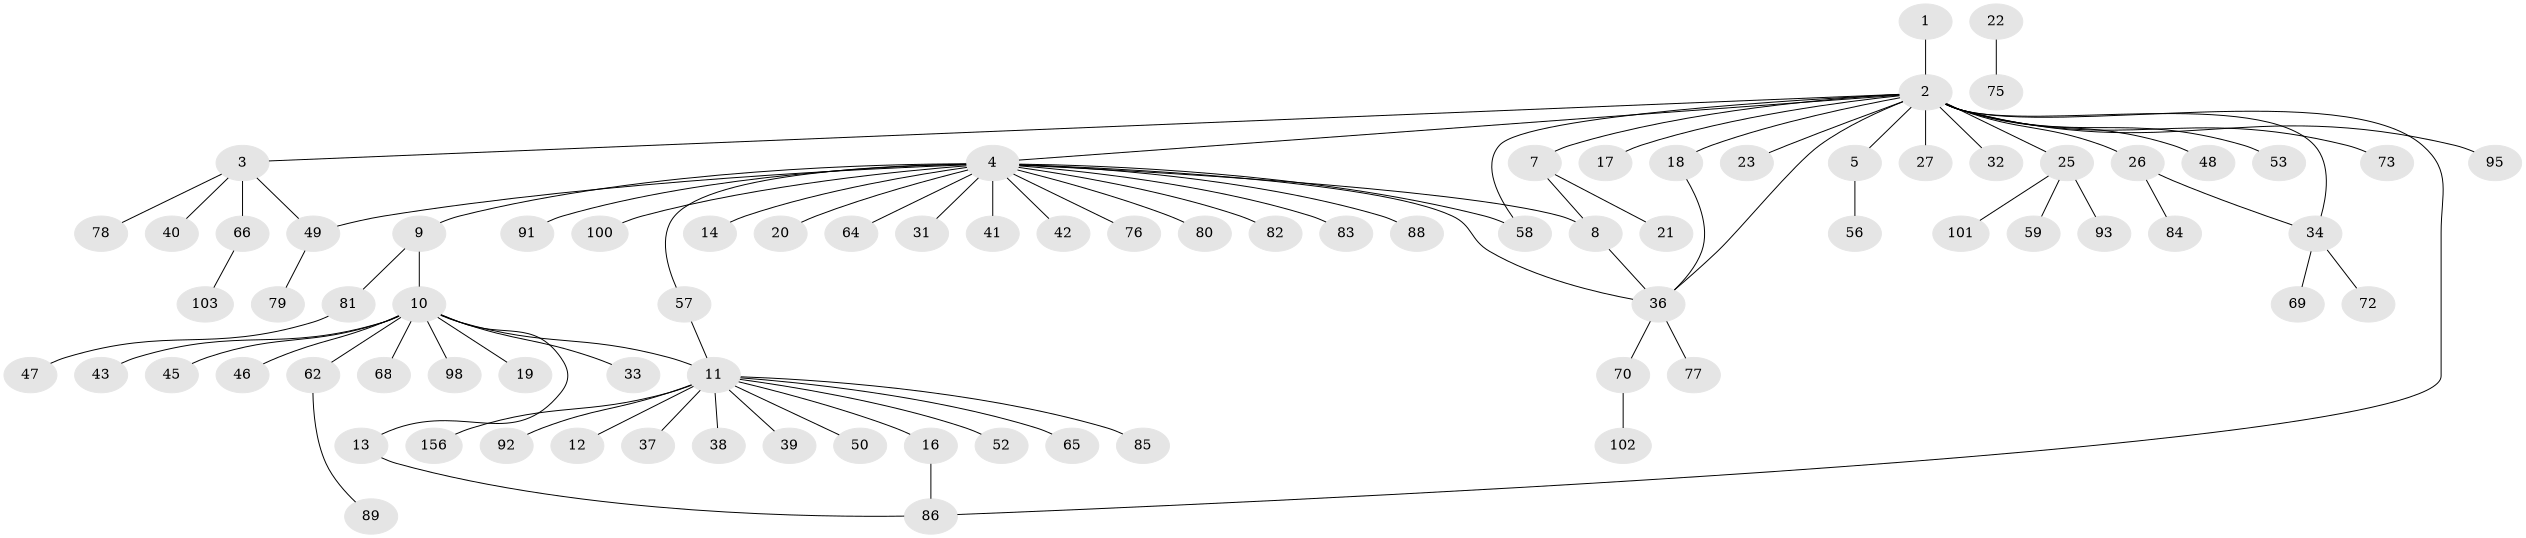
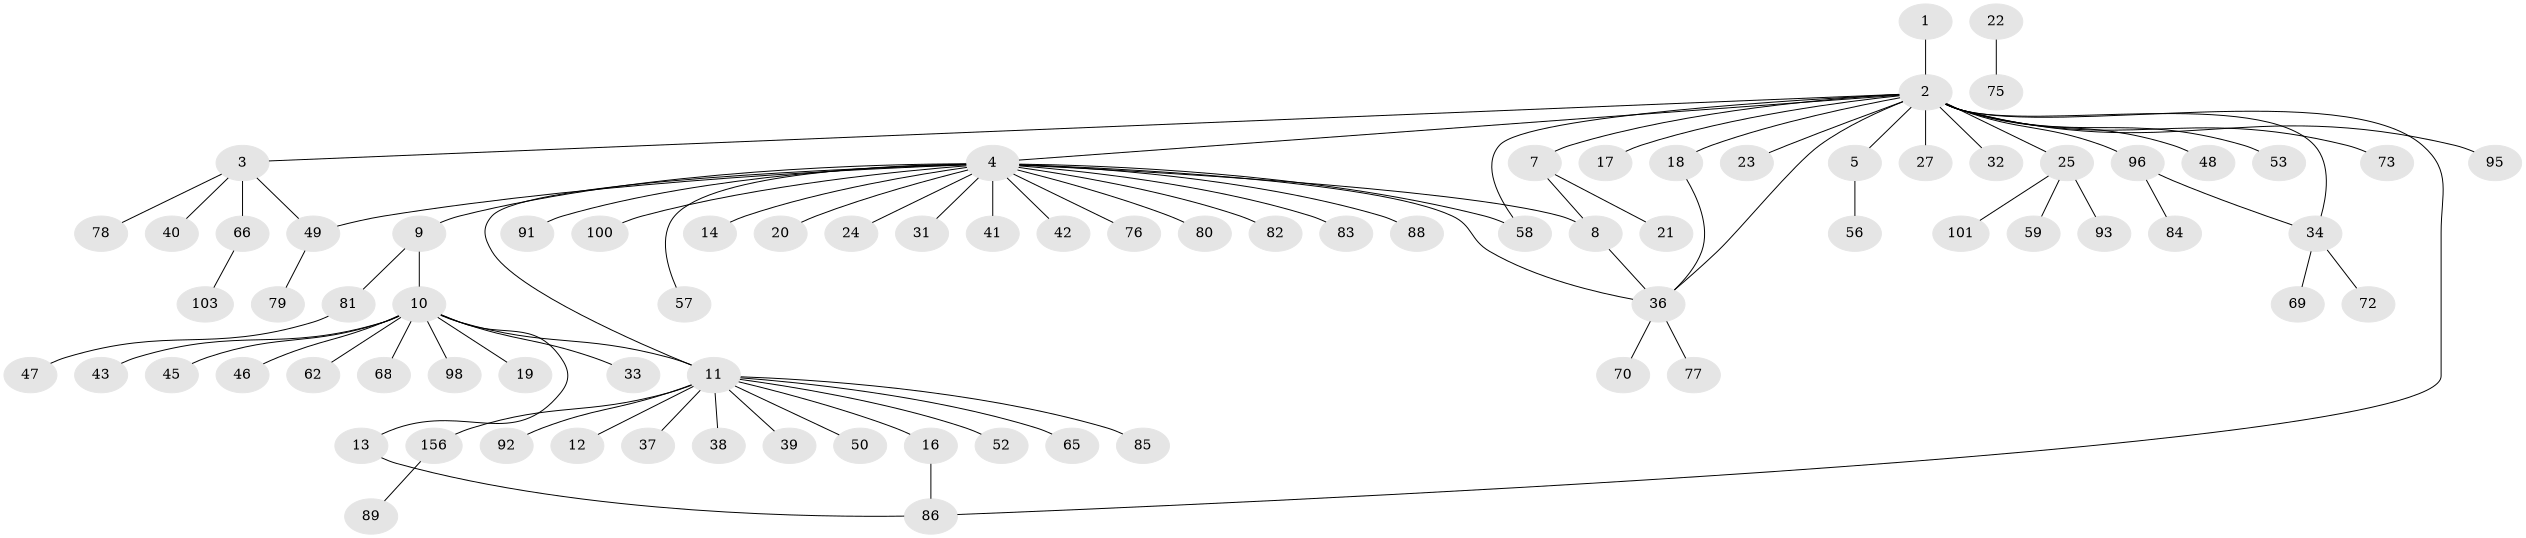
node "26": label "26" -> "96"
node "64": label "64" -> "24"
edge "57" -- "11": now "4" -- "11"
node "102": removed
edge "62" -- "89": now "156" -- "89"
